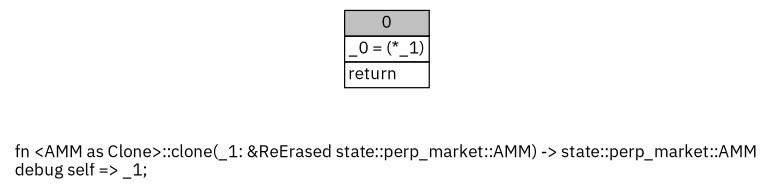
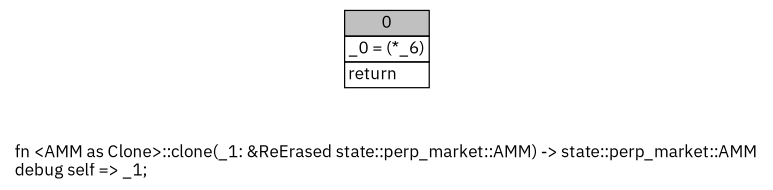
node "0": text "_0 = (*_1)" -> "_0 = (*_6)"
